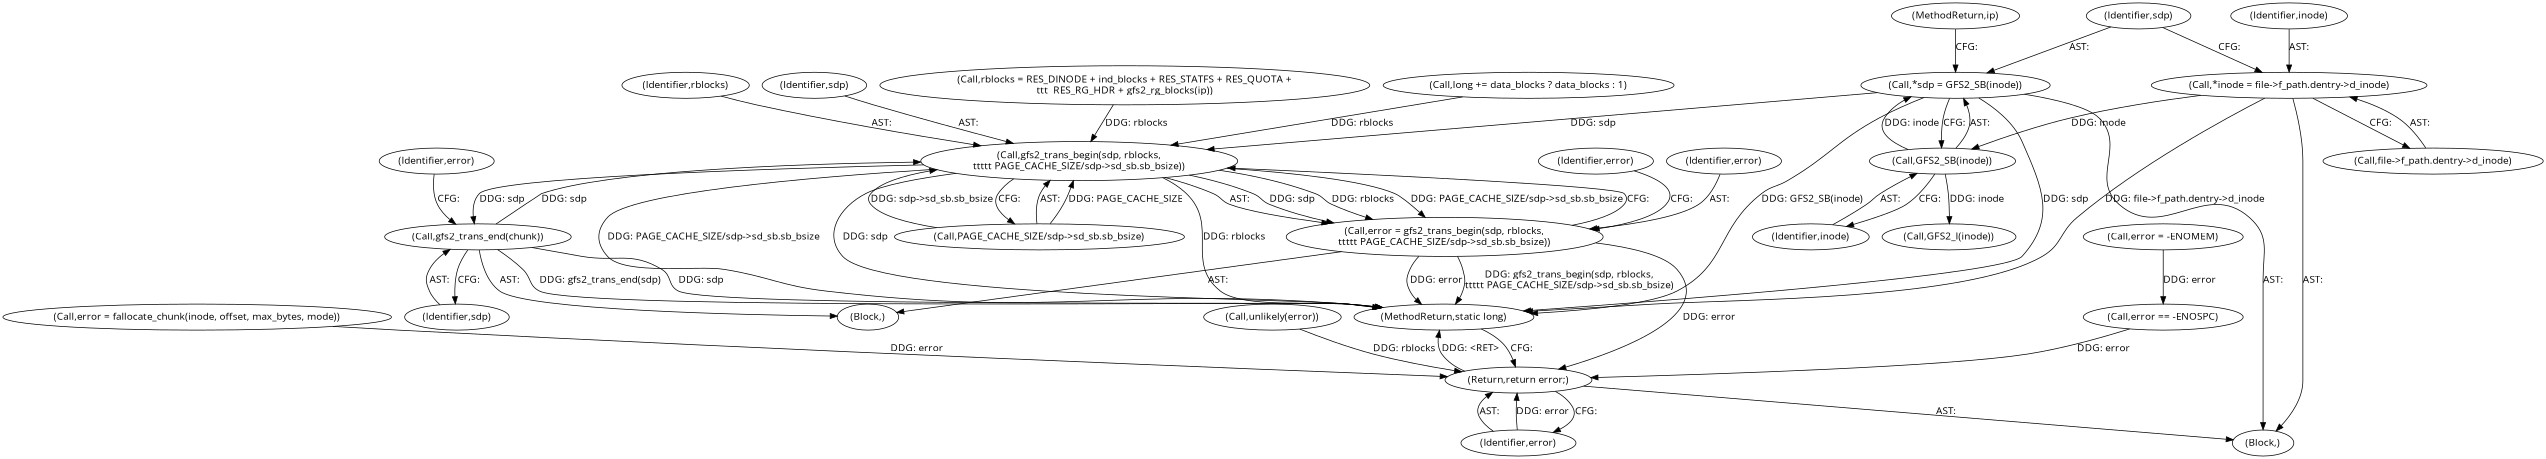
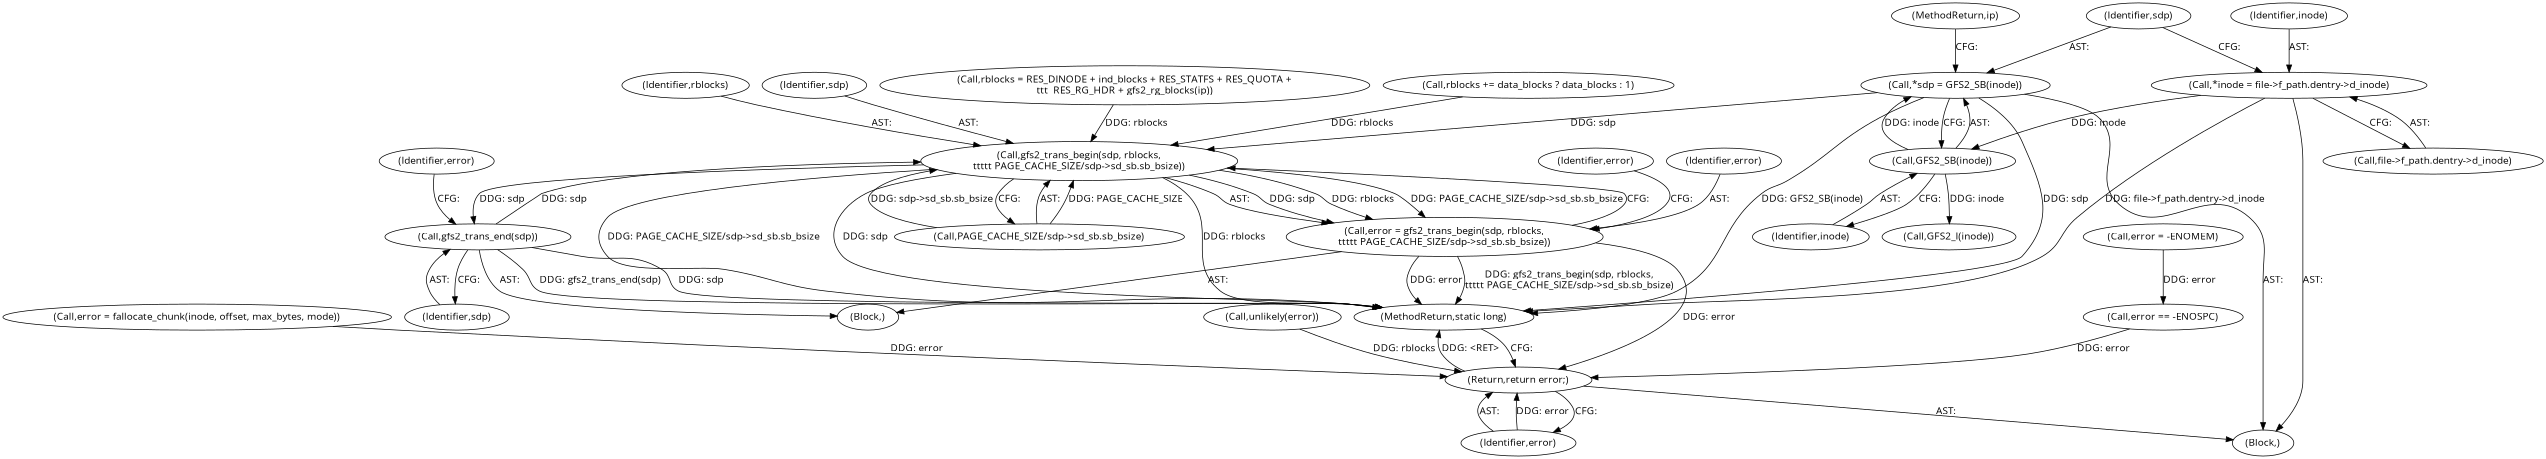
node "(Call,long += data_blocks ? data_blocks : 1)": label "(Call,long += data_blocks ? data_blocks : 1)" -> "(Call,rblocks += data_blocks ? data_blocks : 1)"
node "(Call,gfs2_trans_end(chunk))": label "(Call,gfs2_trans_end(chunk))" -> "(Call,gfs2_trans_end(sdp))"
